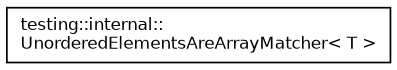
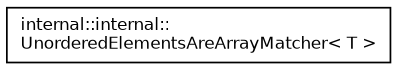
node "testing::internal:: UnorderedElementsAreArrayMatcher< T >": label "testing::internal:: UnorderedElementsAreArrayMatcher< T >" -> "internal::internal:: UnorderedElementsAreArrayMatcher< T >"
